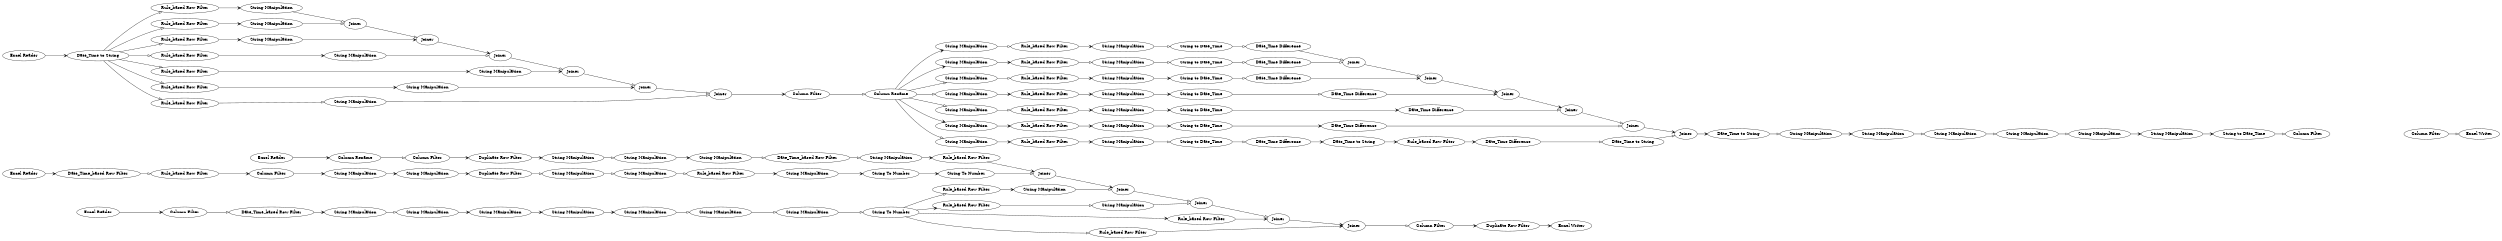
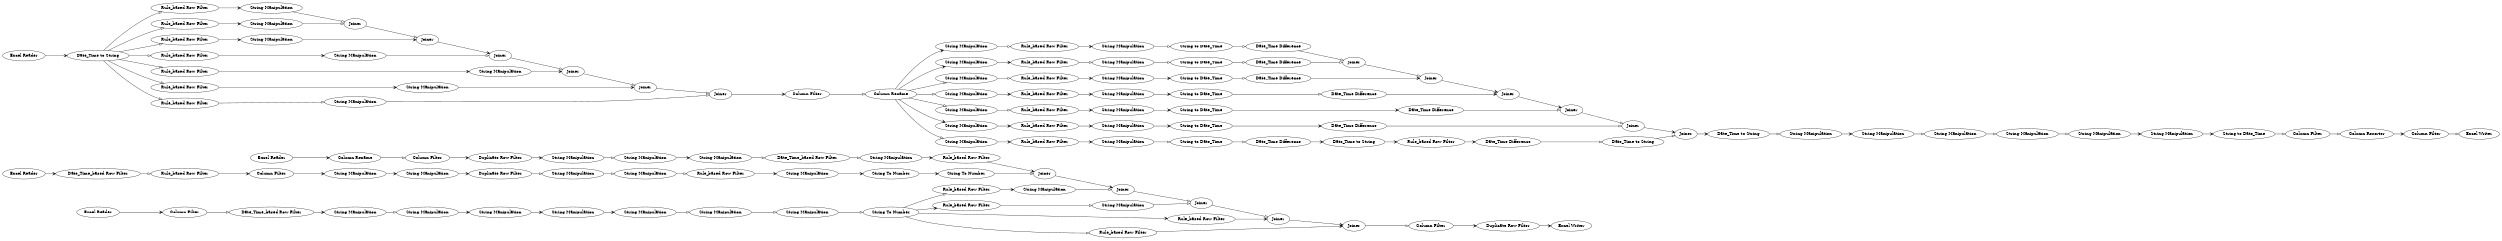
node "Column Resorter": added
